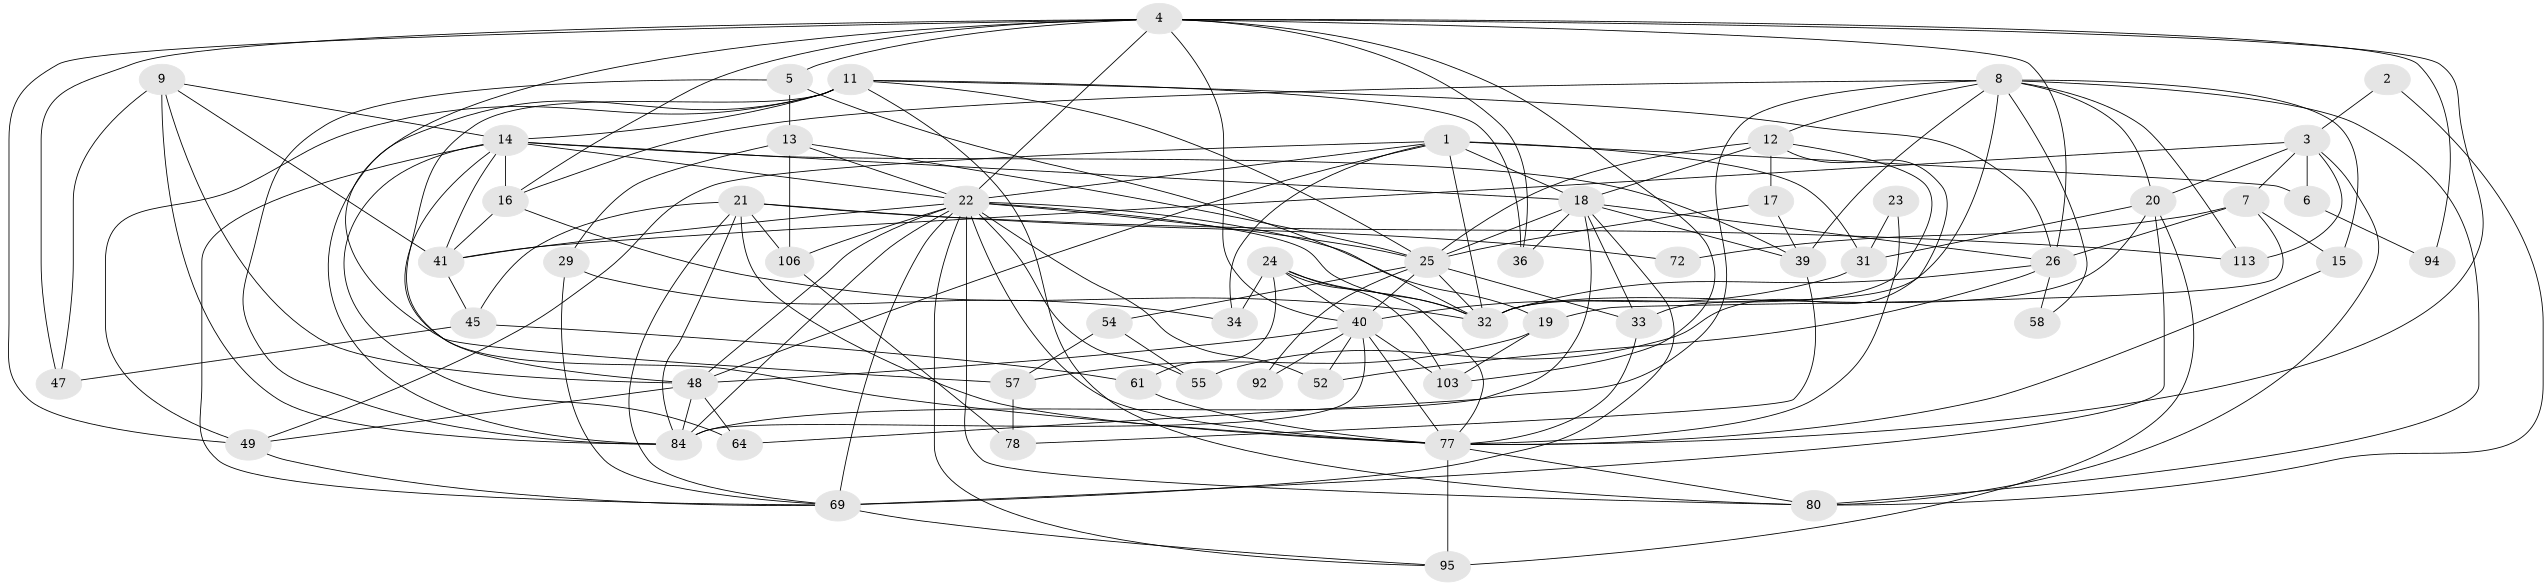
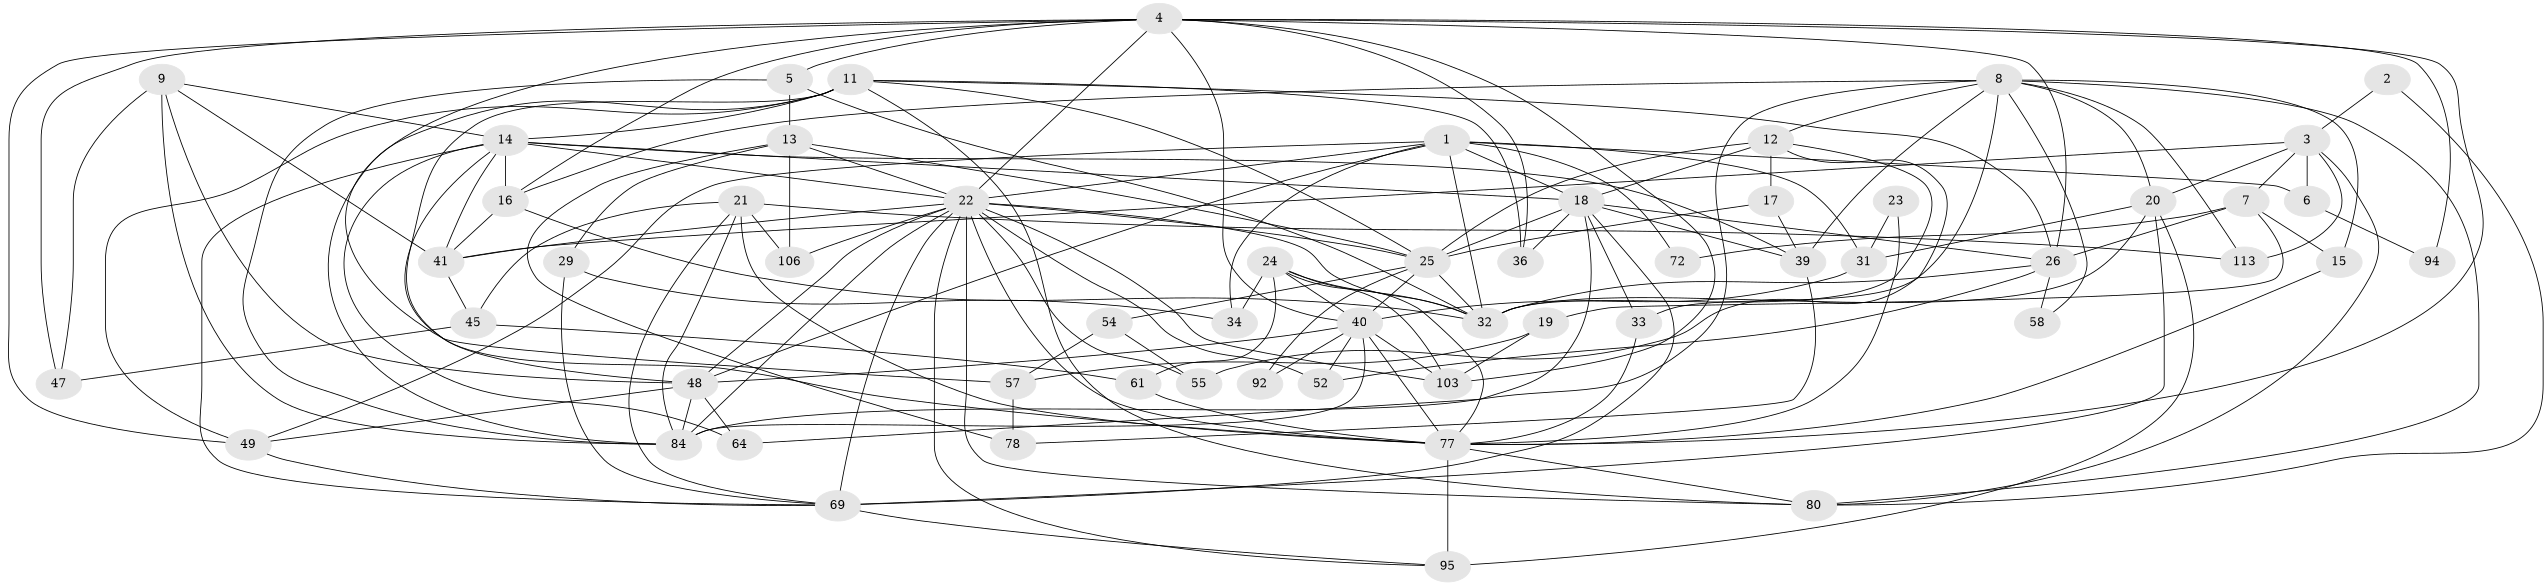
edge "22" -- "19": now "22" -- "103"
edge "21" -- "72": now "1" -- "72"
edge "25" -- "33": removed
edge "106" -- "78": now "13" -- "78"
